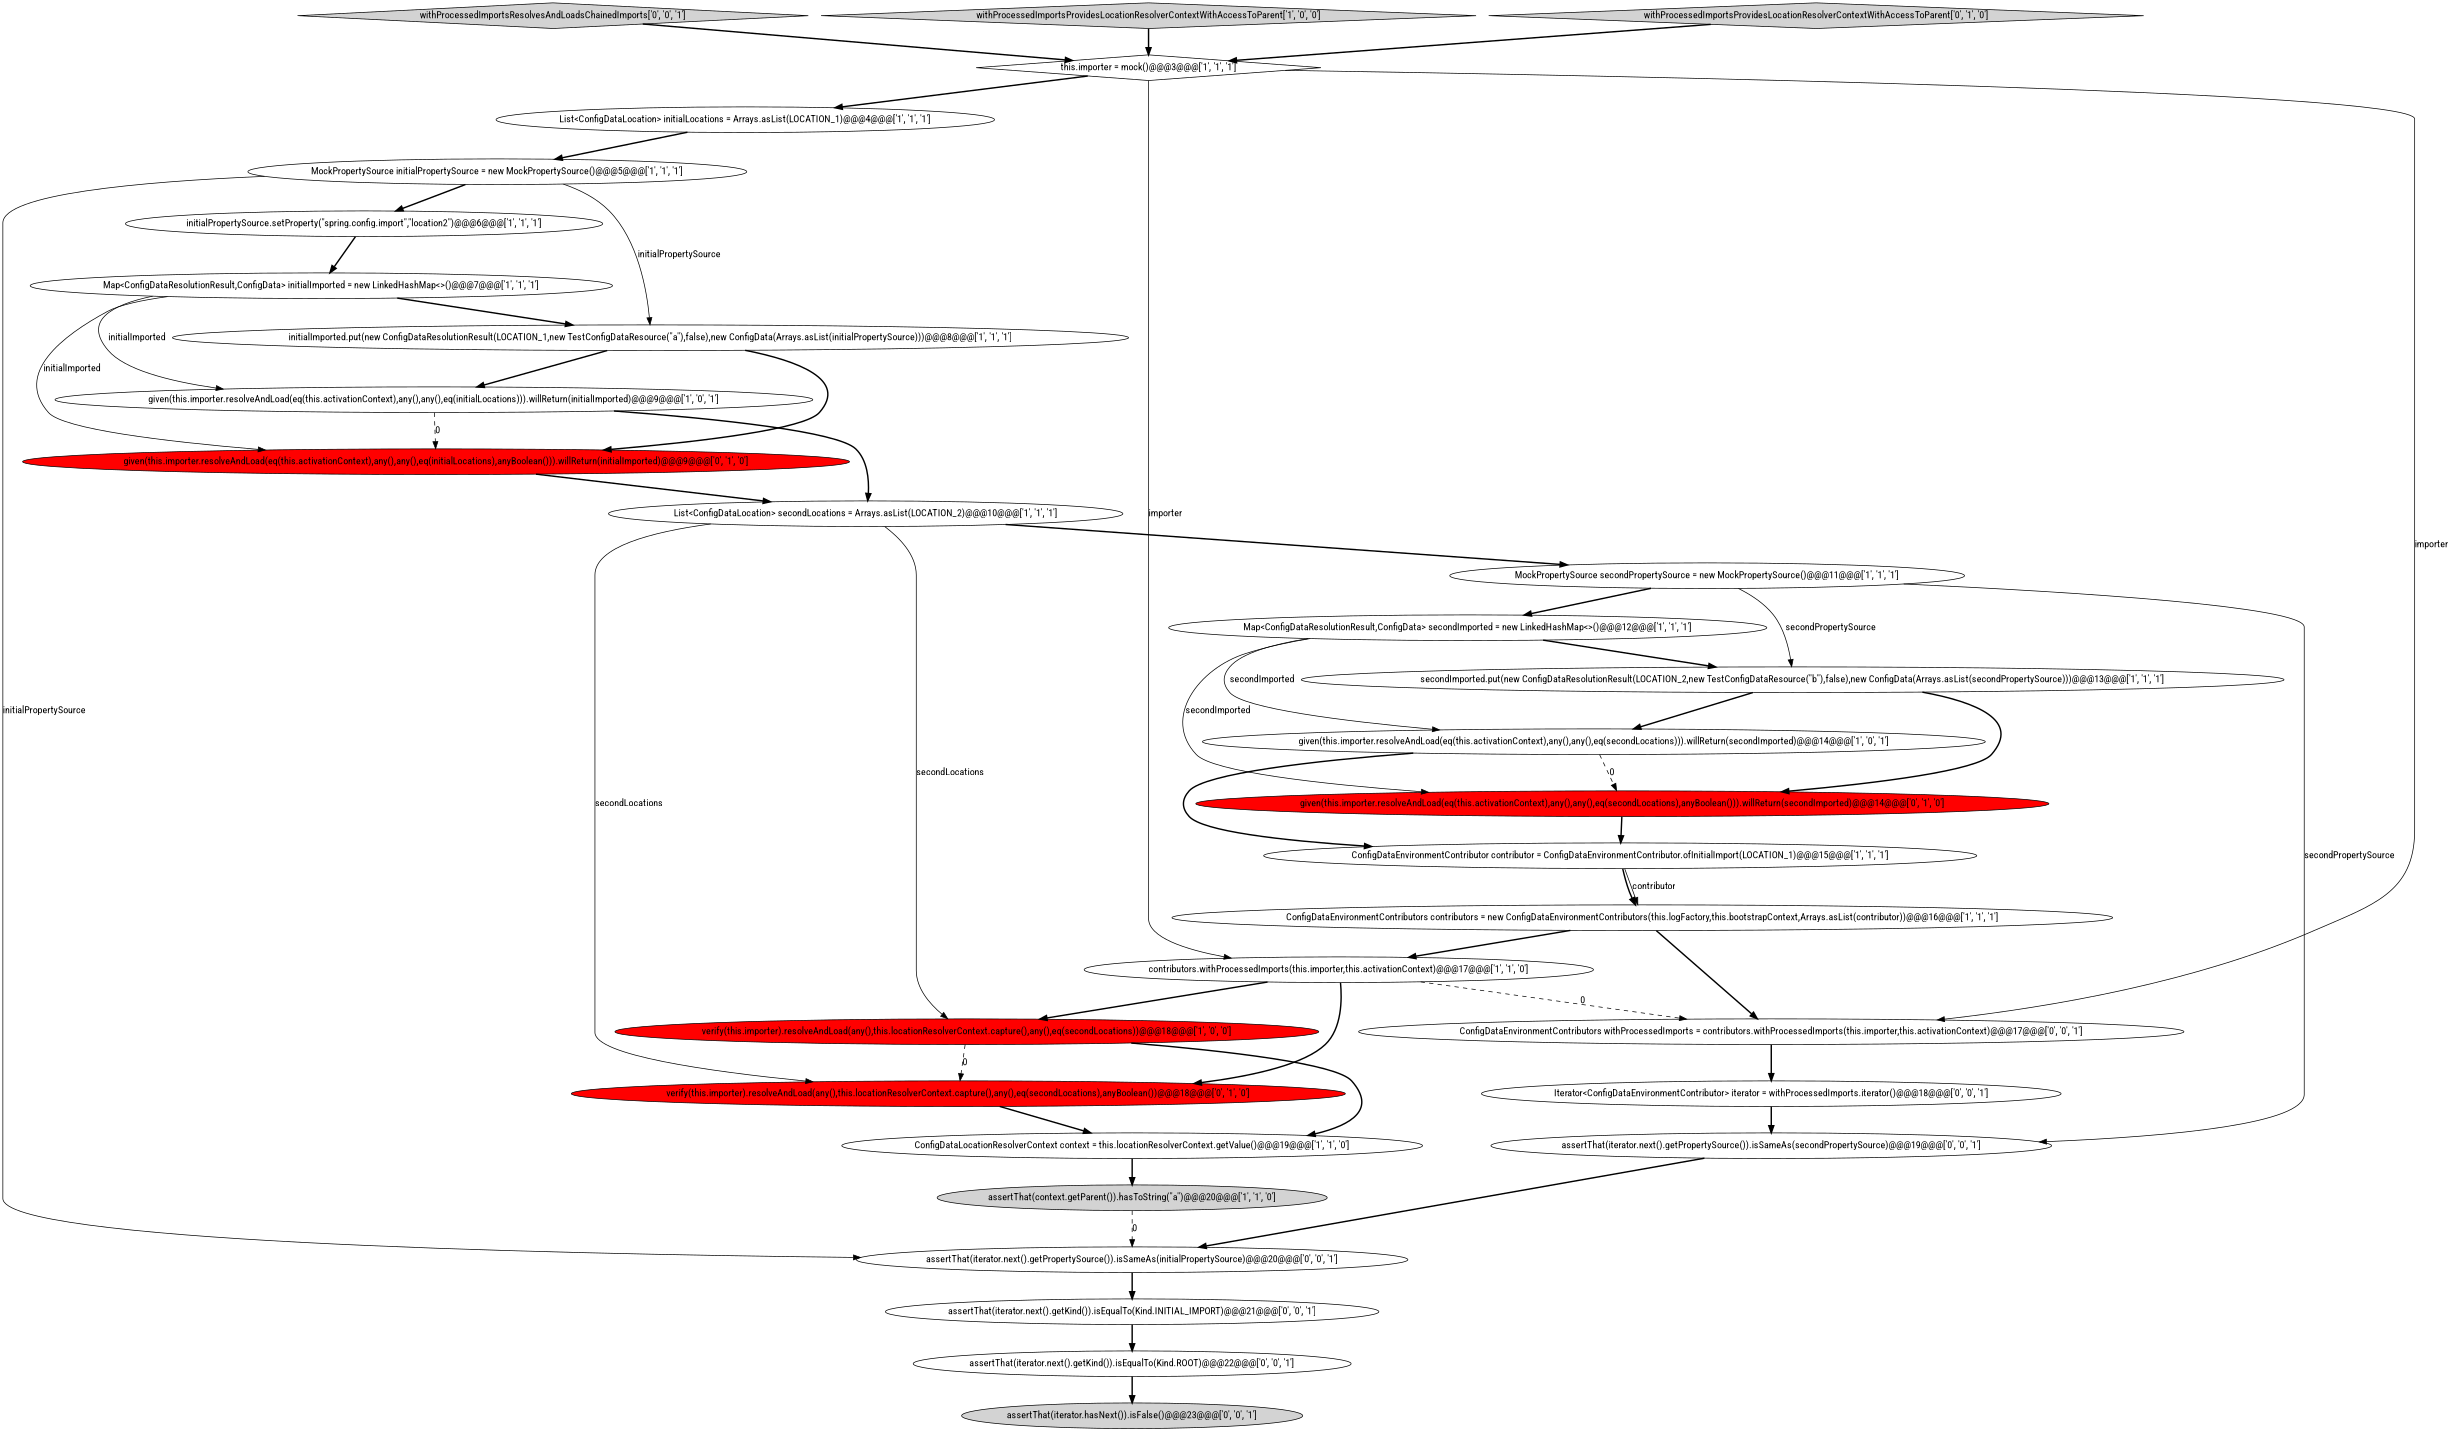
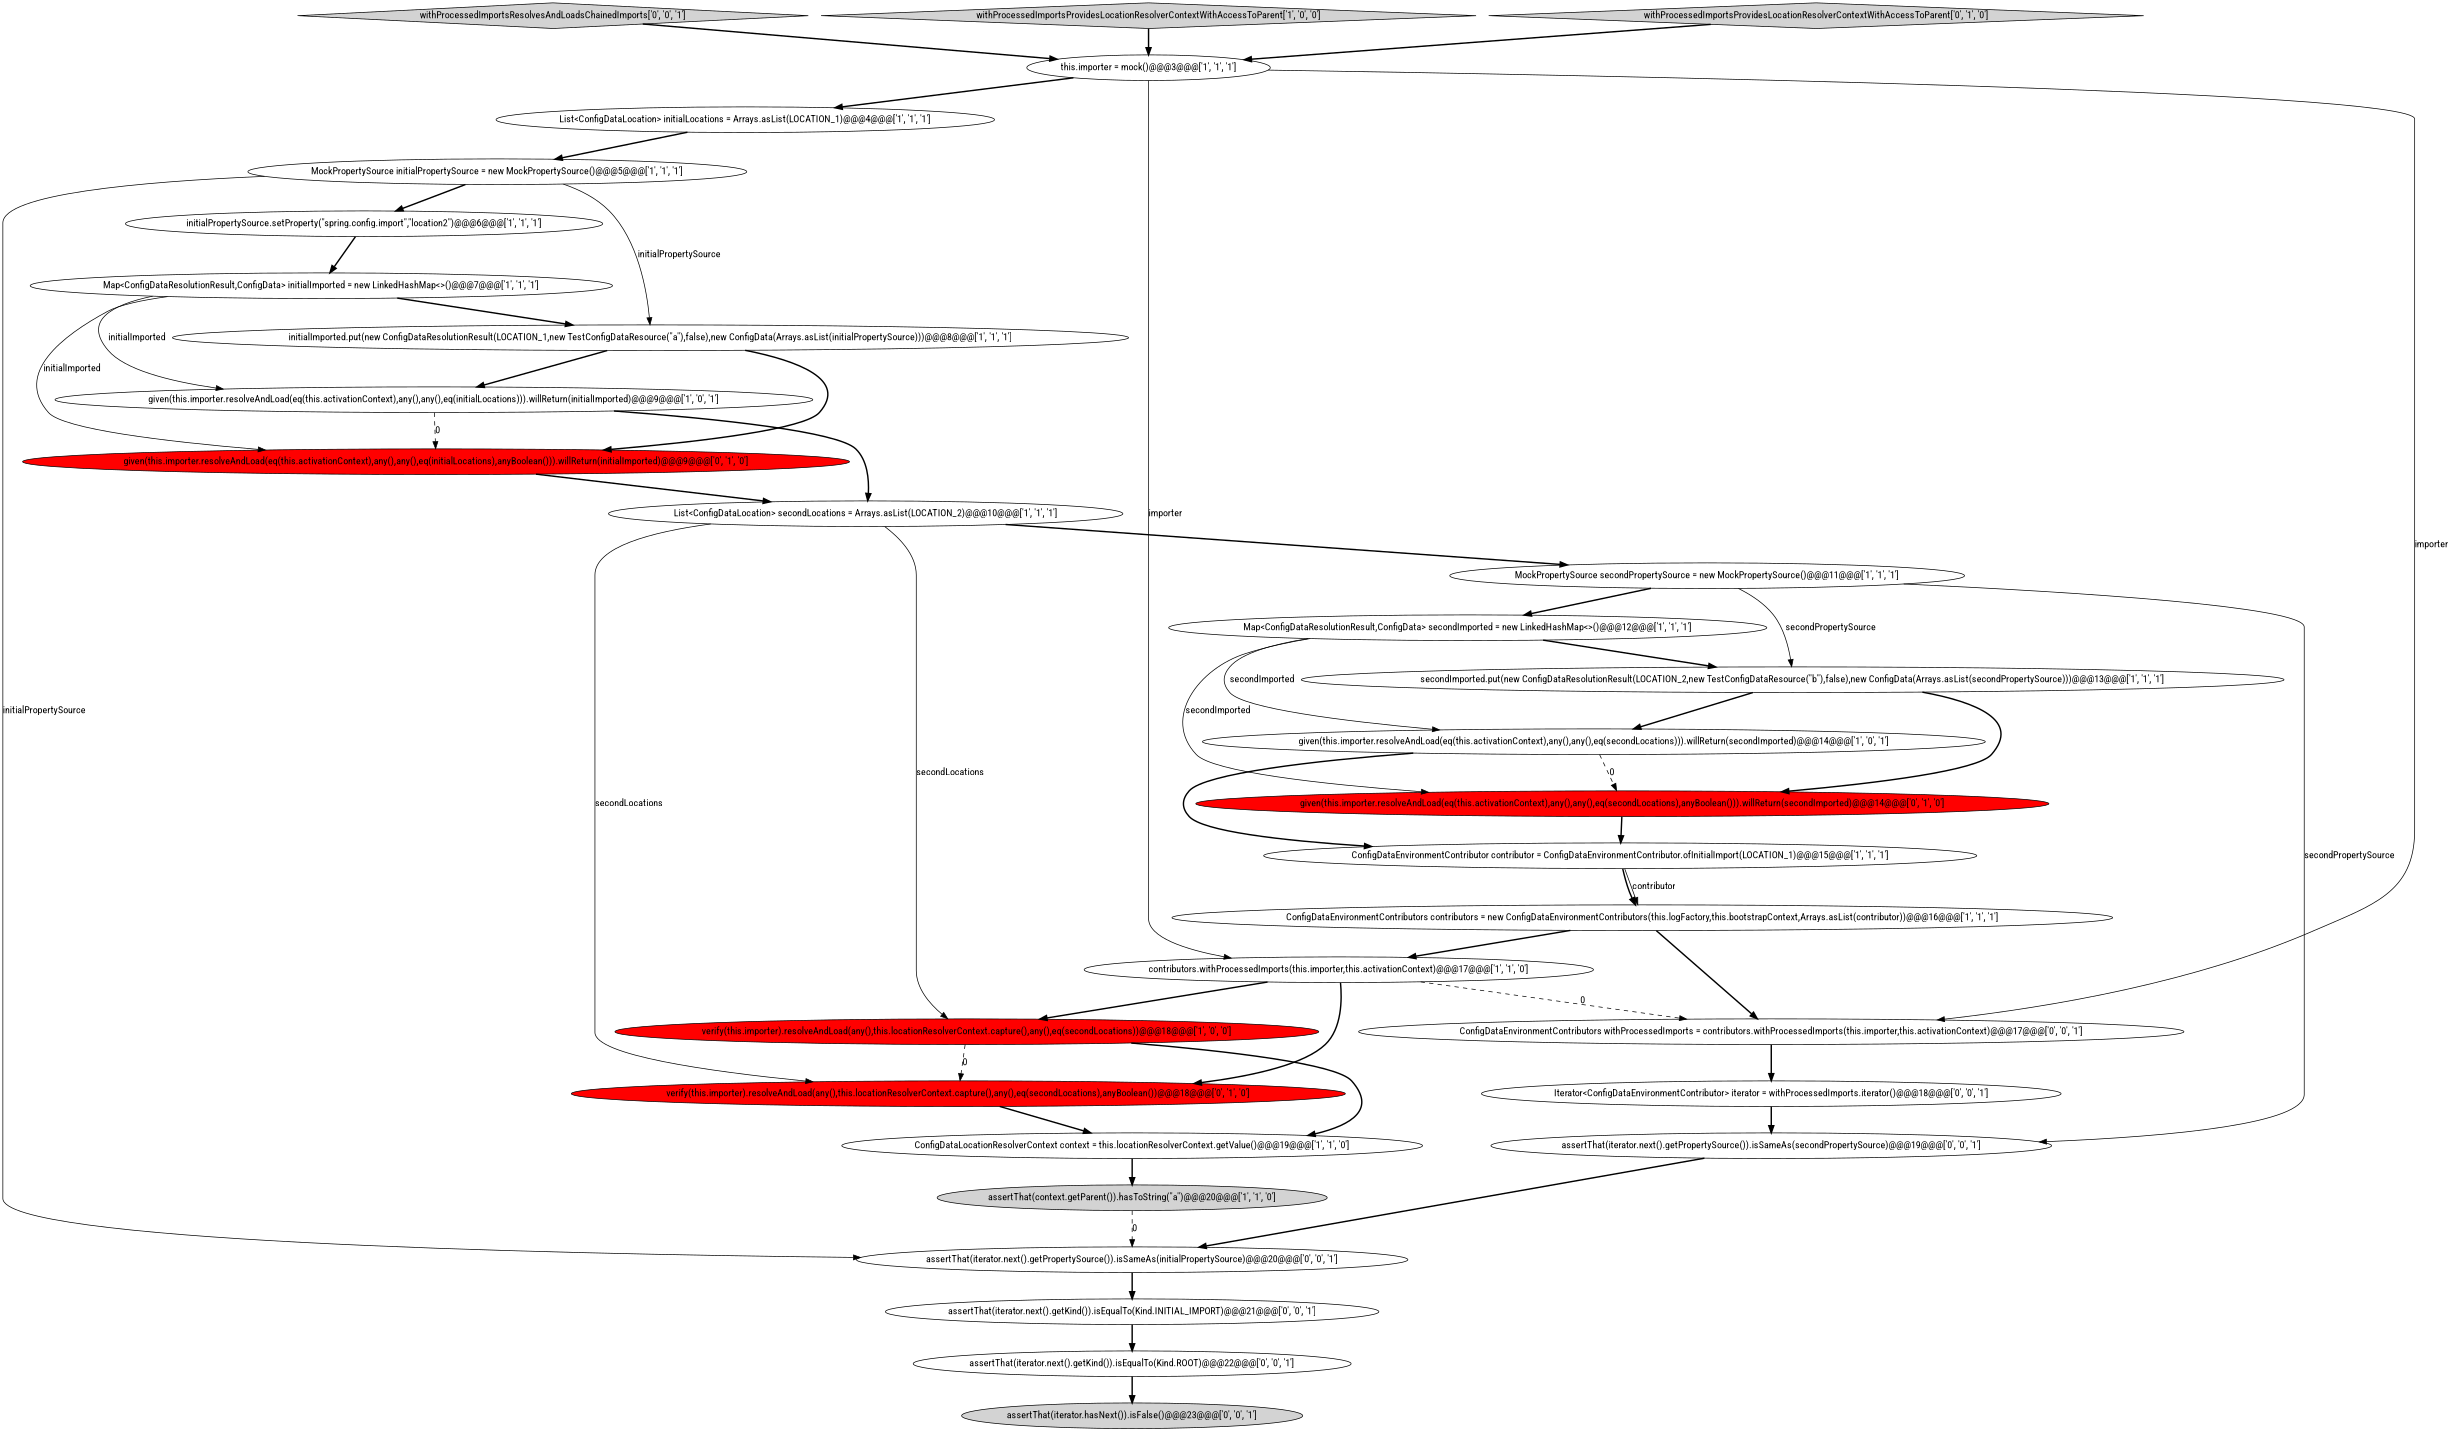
node "this.importer = mock()@@@3@@@['1', '1', '1']": shape diamond -> ellipse
